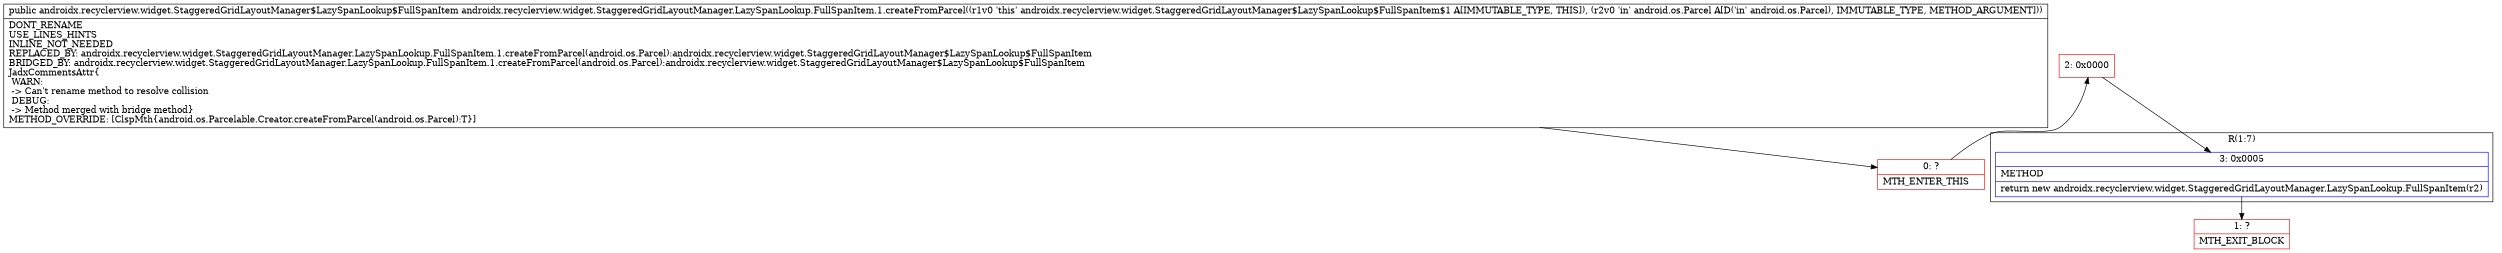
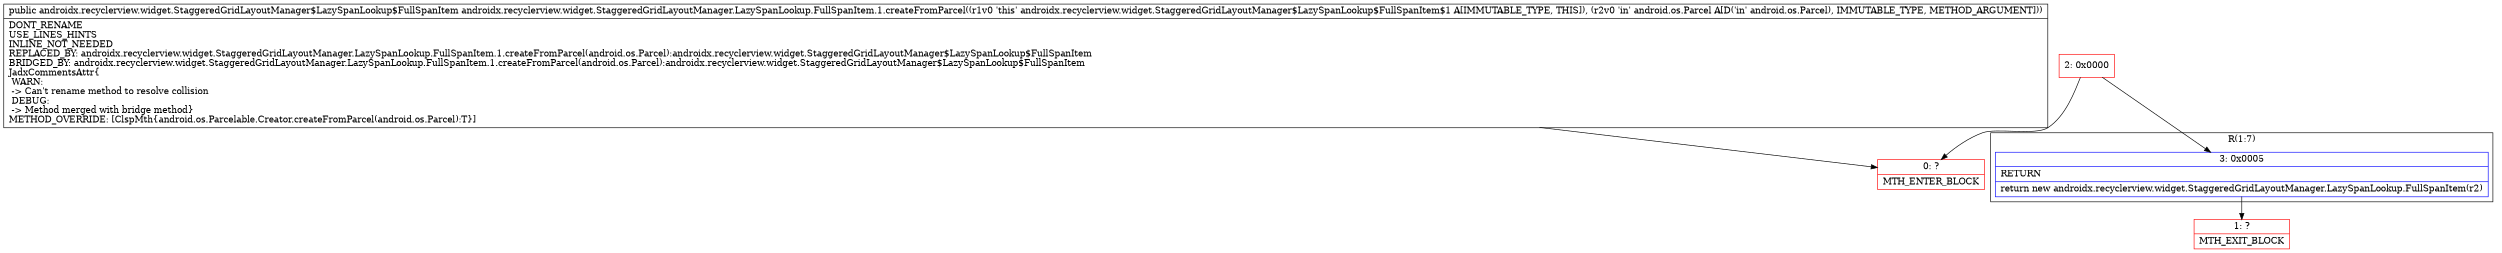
edge "0: ?" -> "2: 0x0000": reversed
node "3: 0x0005": text "METHOD" -> "RETURN"
node "0: ?": text "MTH_ENTER_THIS" -> "MTH_ENTER_BLOCK"
